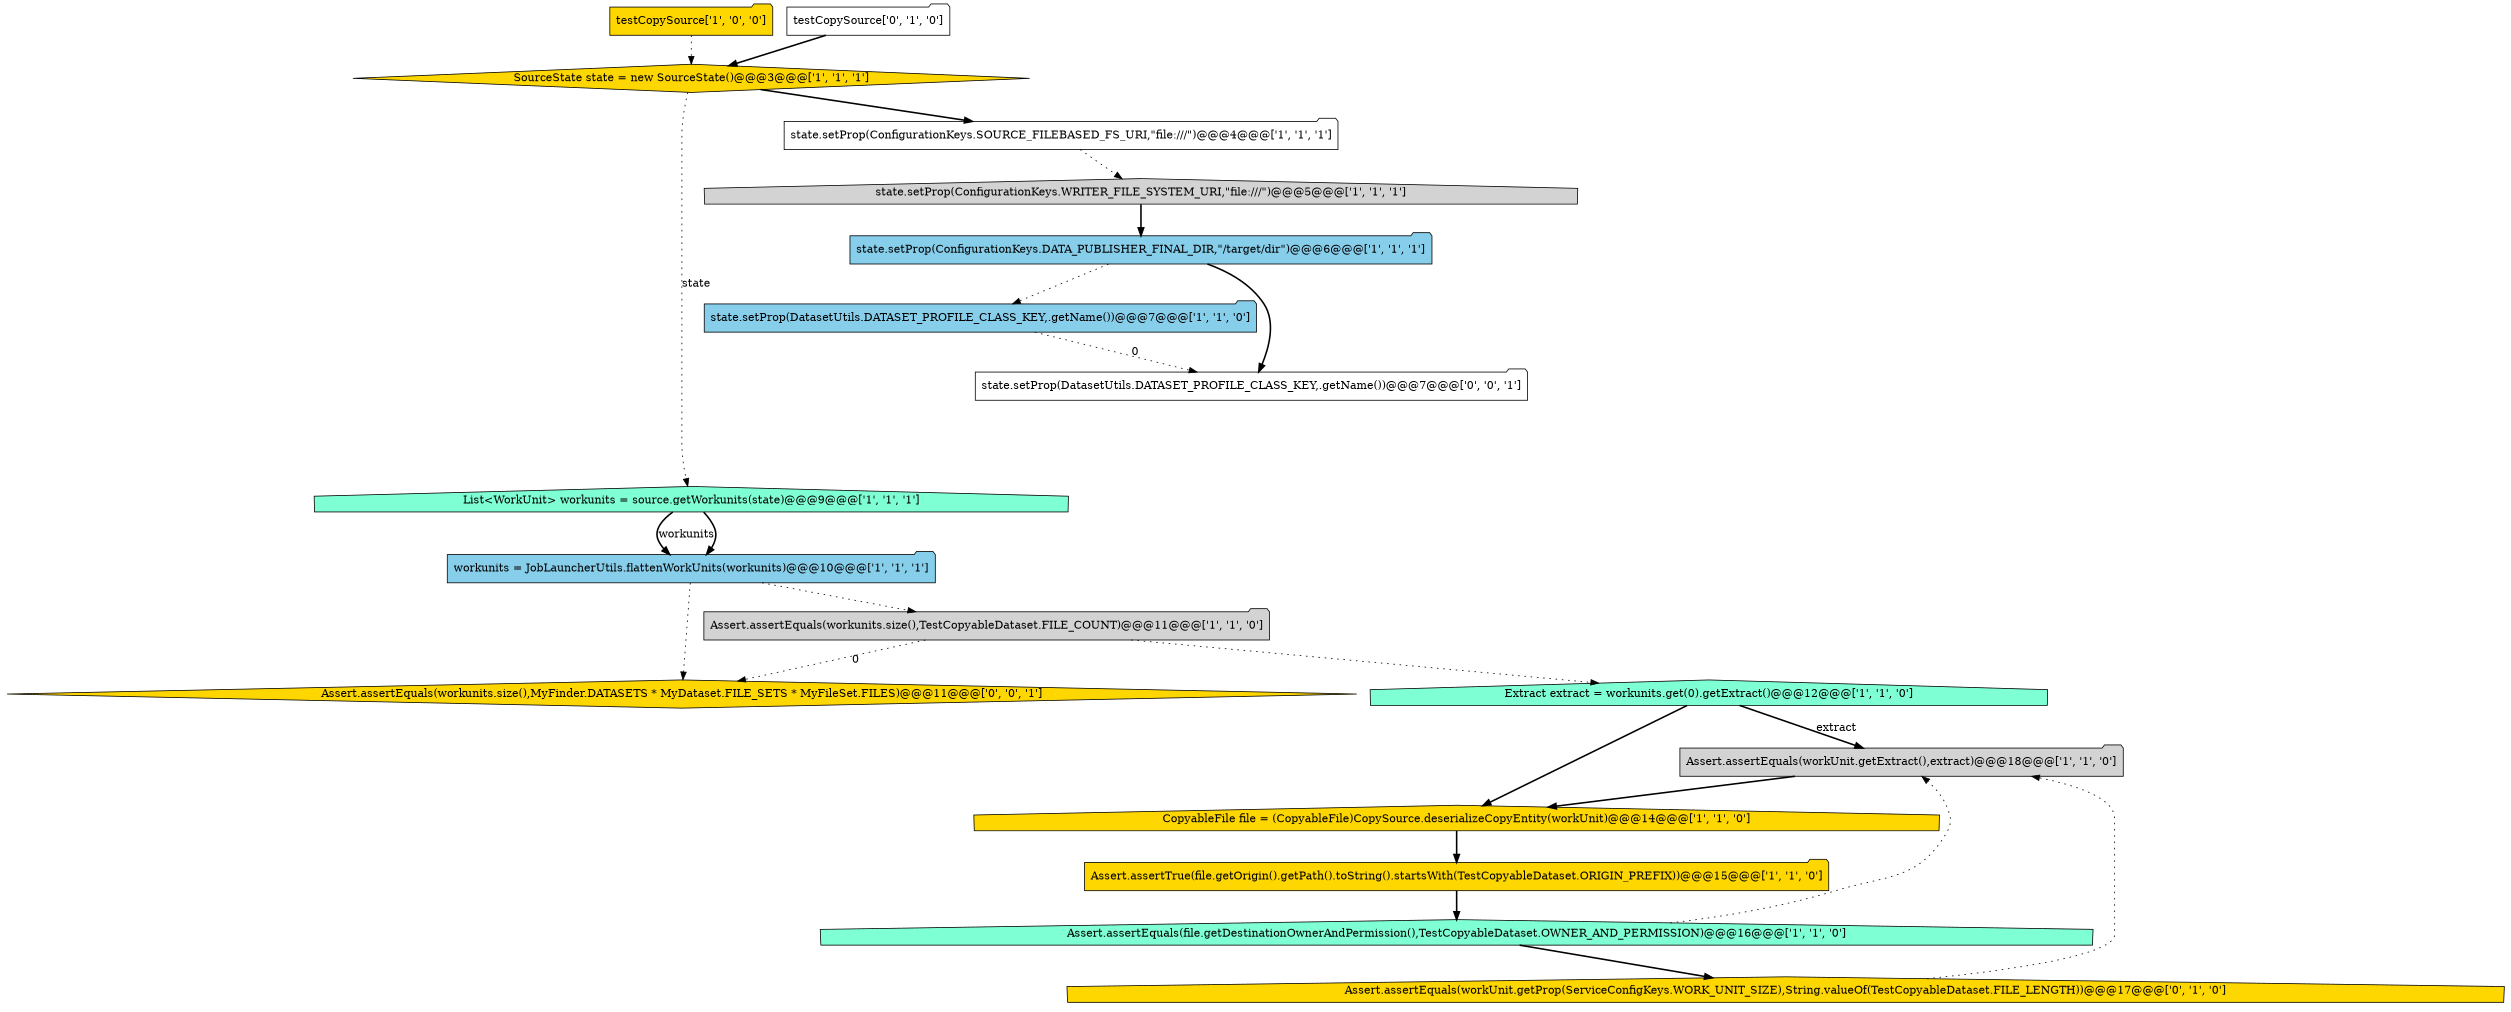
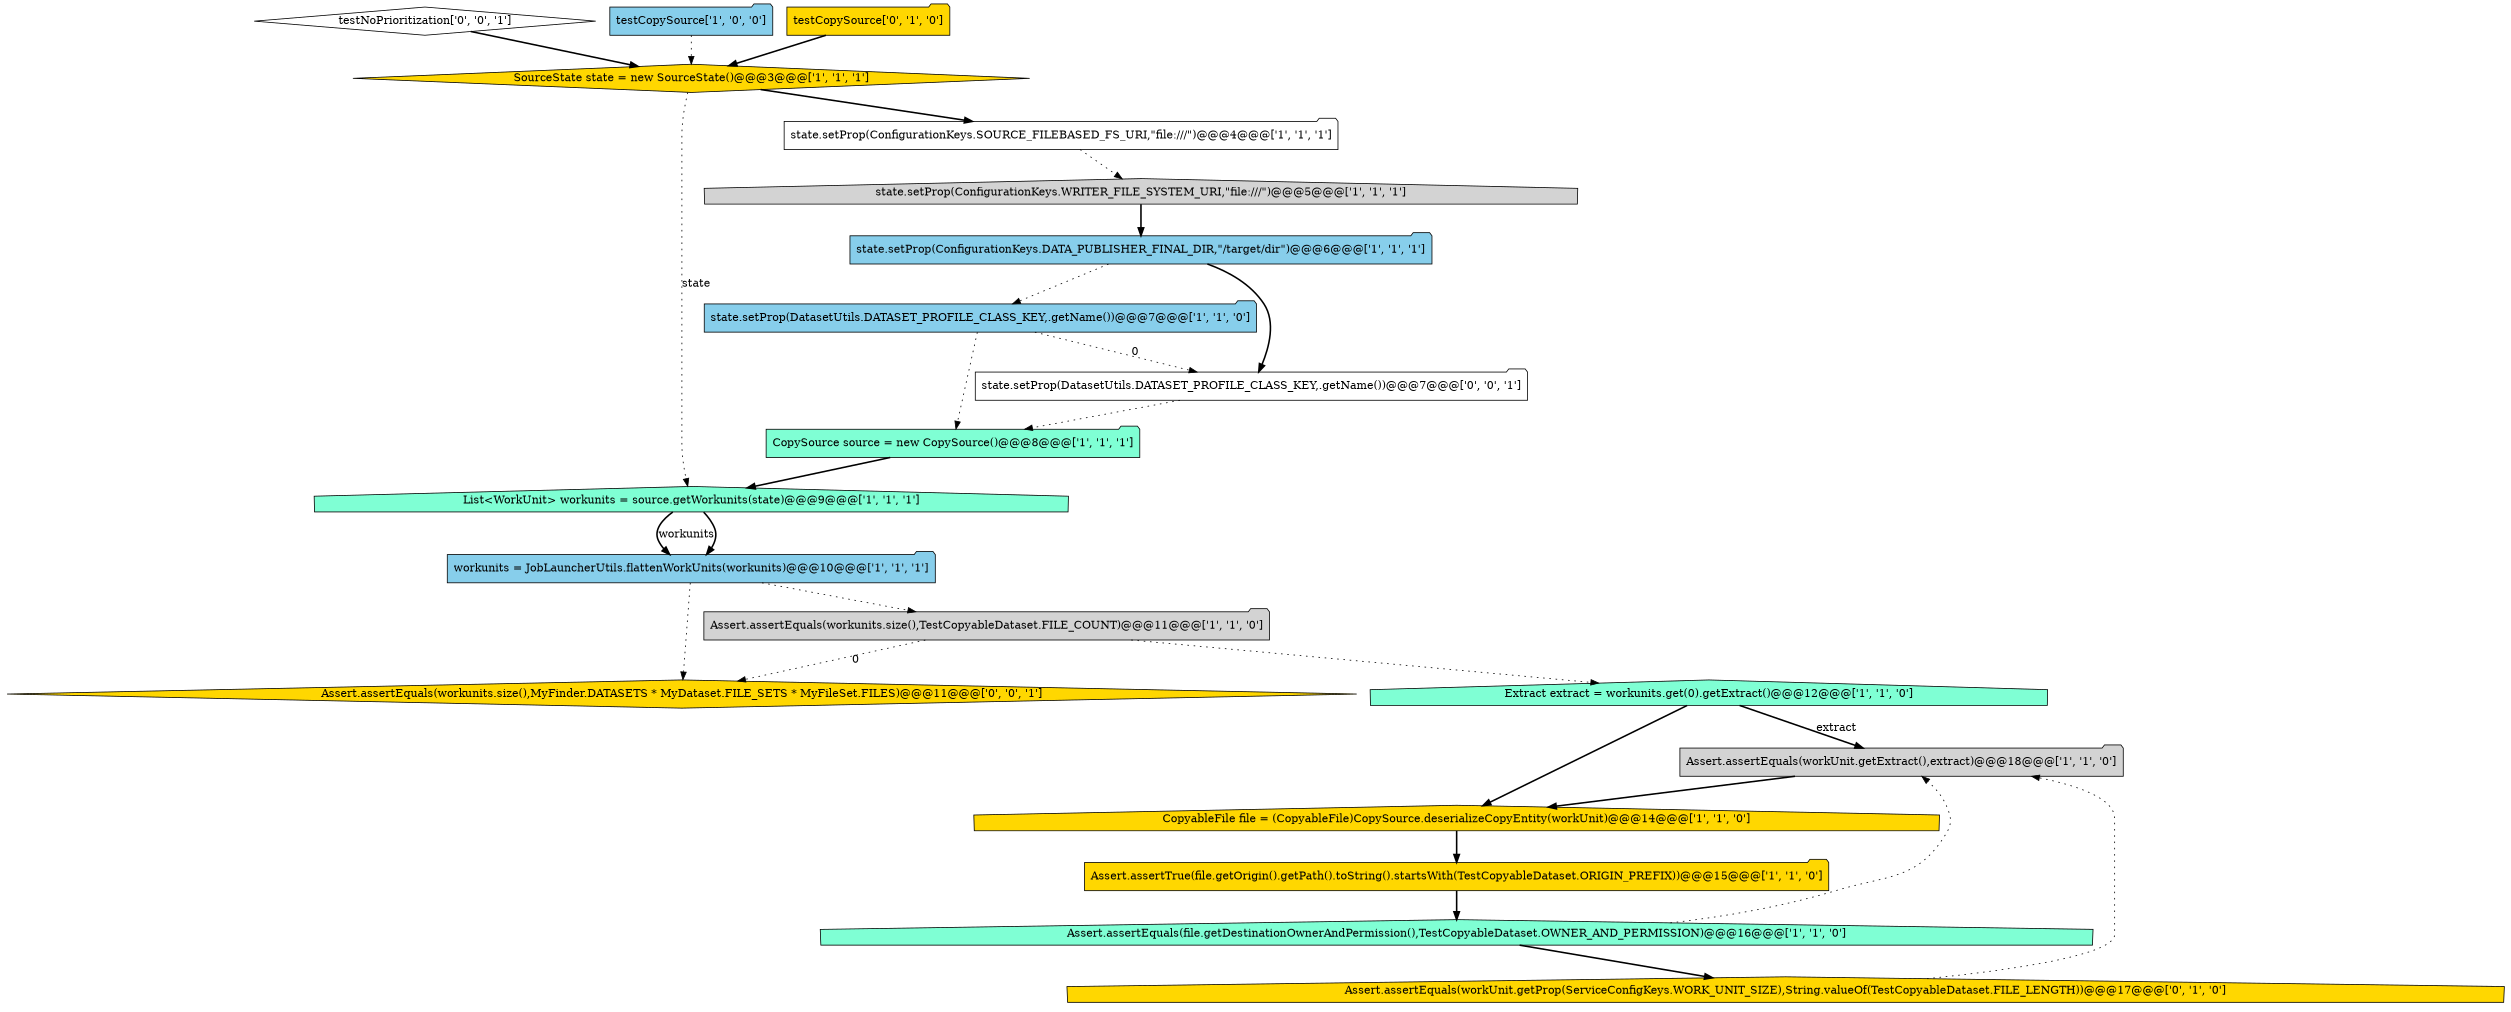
node "testNoPrioritization['0', '0', '1']": added
node "testCopySource['1', '0', '0']": fillcolor gold -> skyblue
node "testCopySource['0', '1', '0']": fillcolor white -> gold
node "CopySource source = new CopySource()@@@8@@@['1', '1', '1']": added
